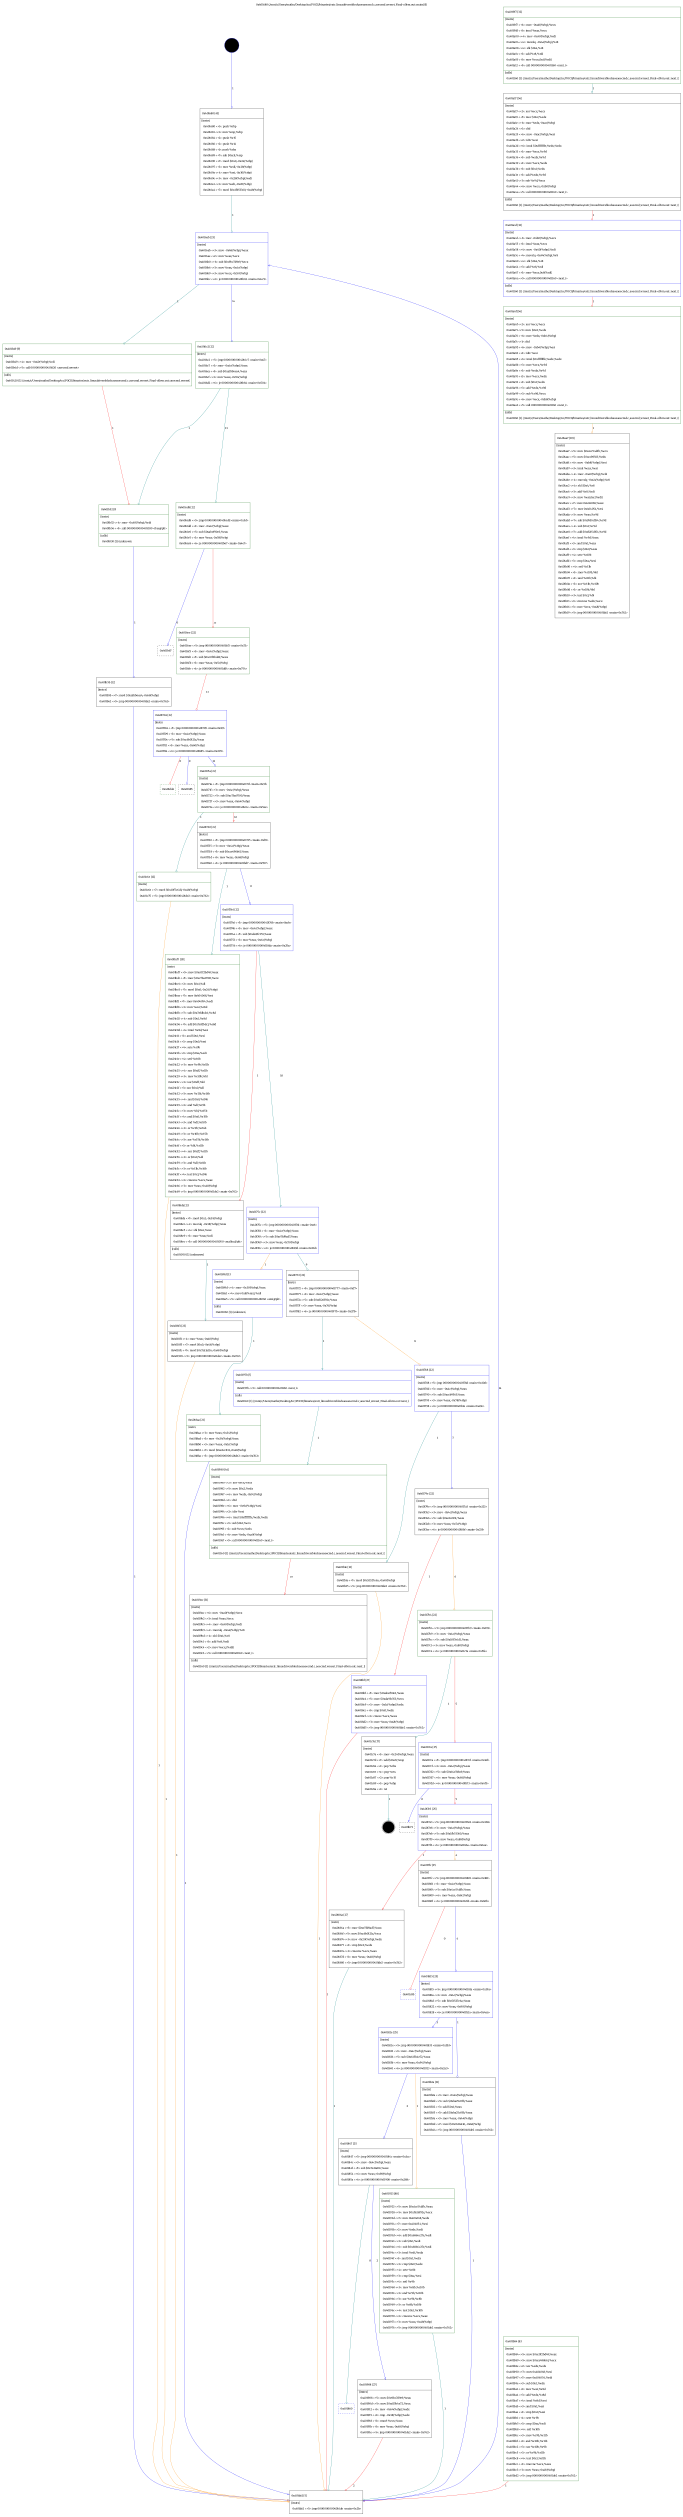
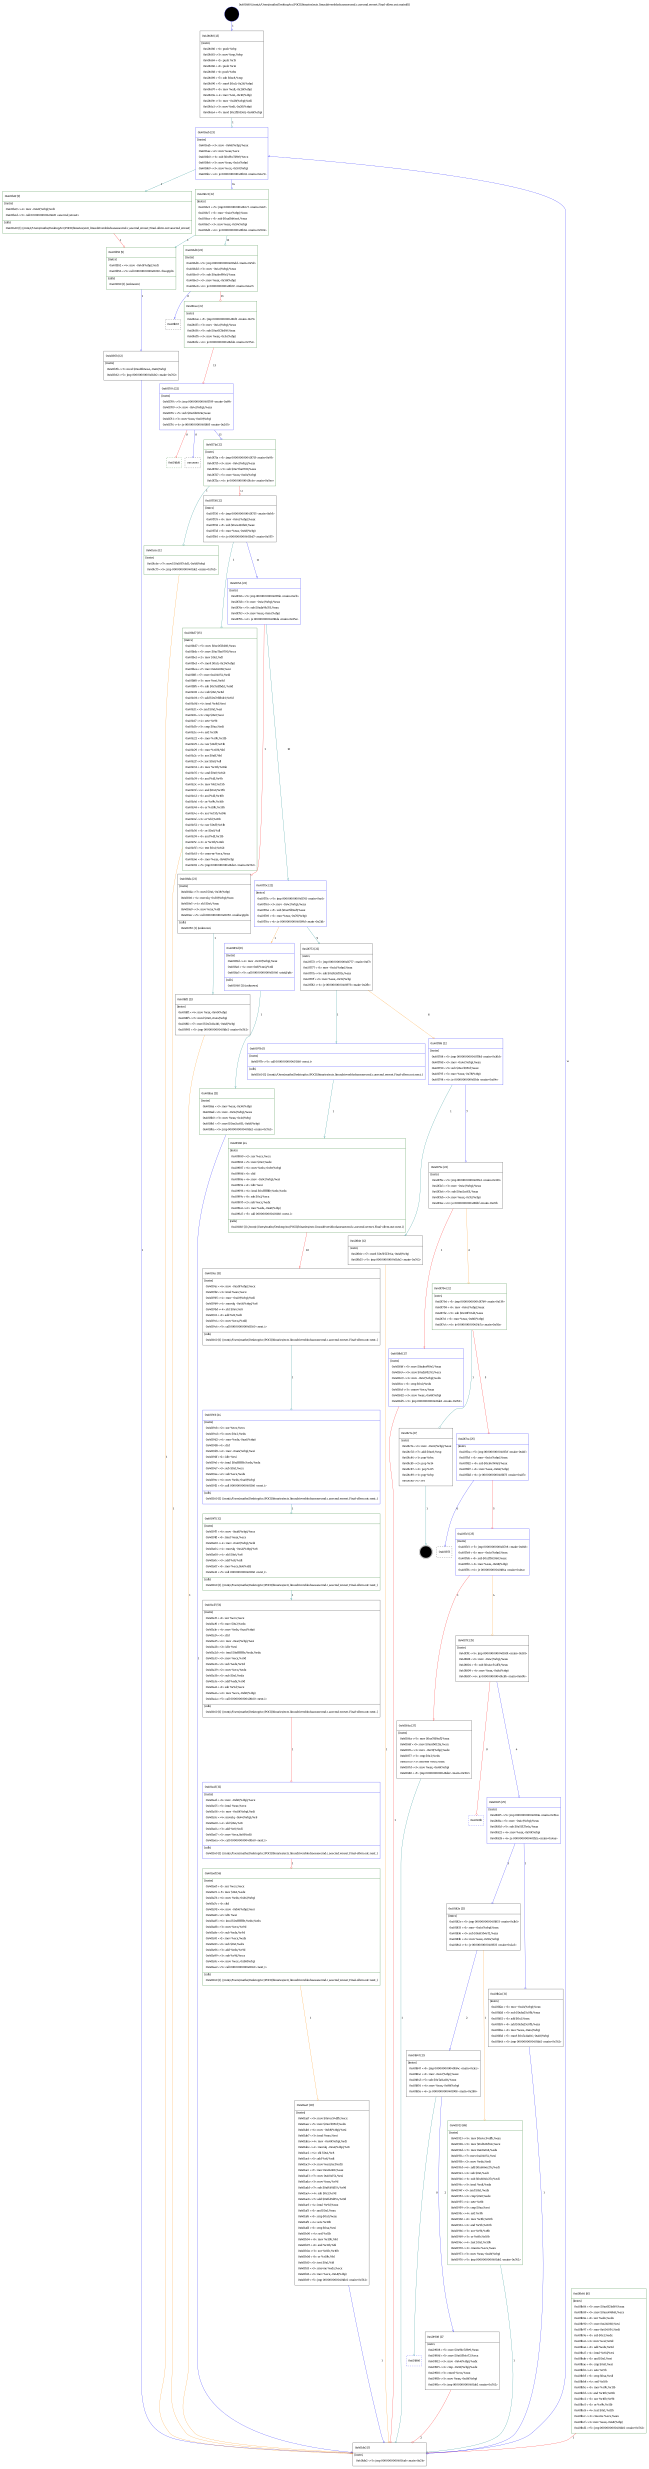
node "0x4019cb [44]": added
node "0x40182e [25]": color blue -> black
edge "0x401aa7 [119]" -> "0x401de2 [5]": added, label "1"
